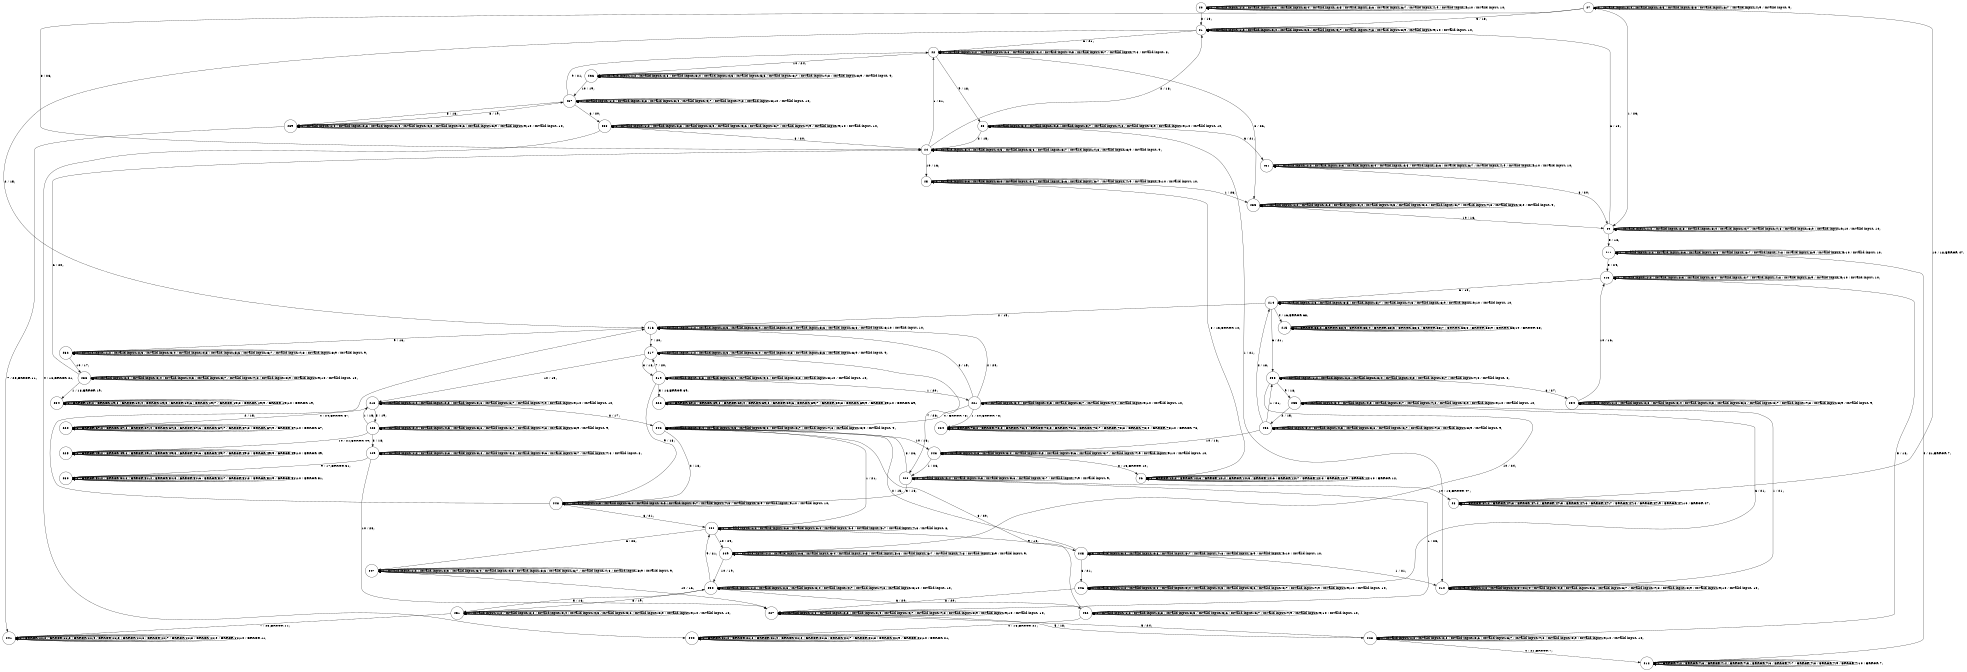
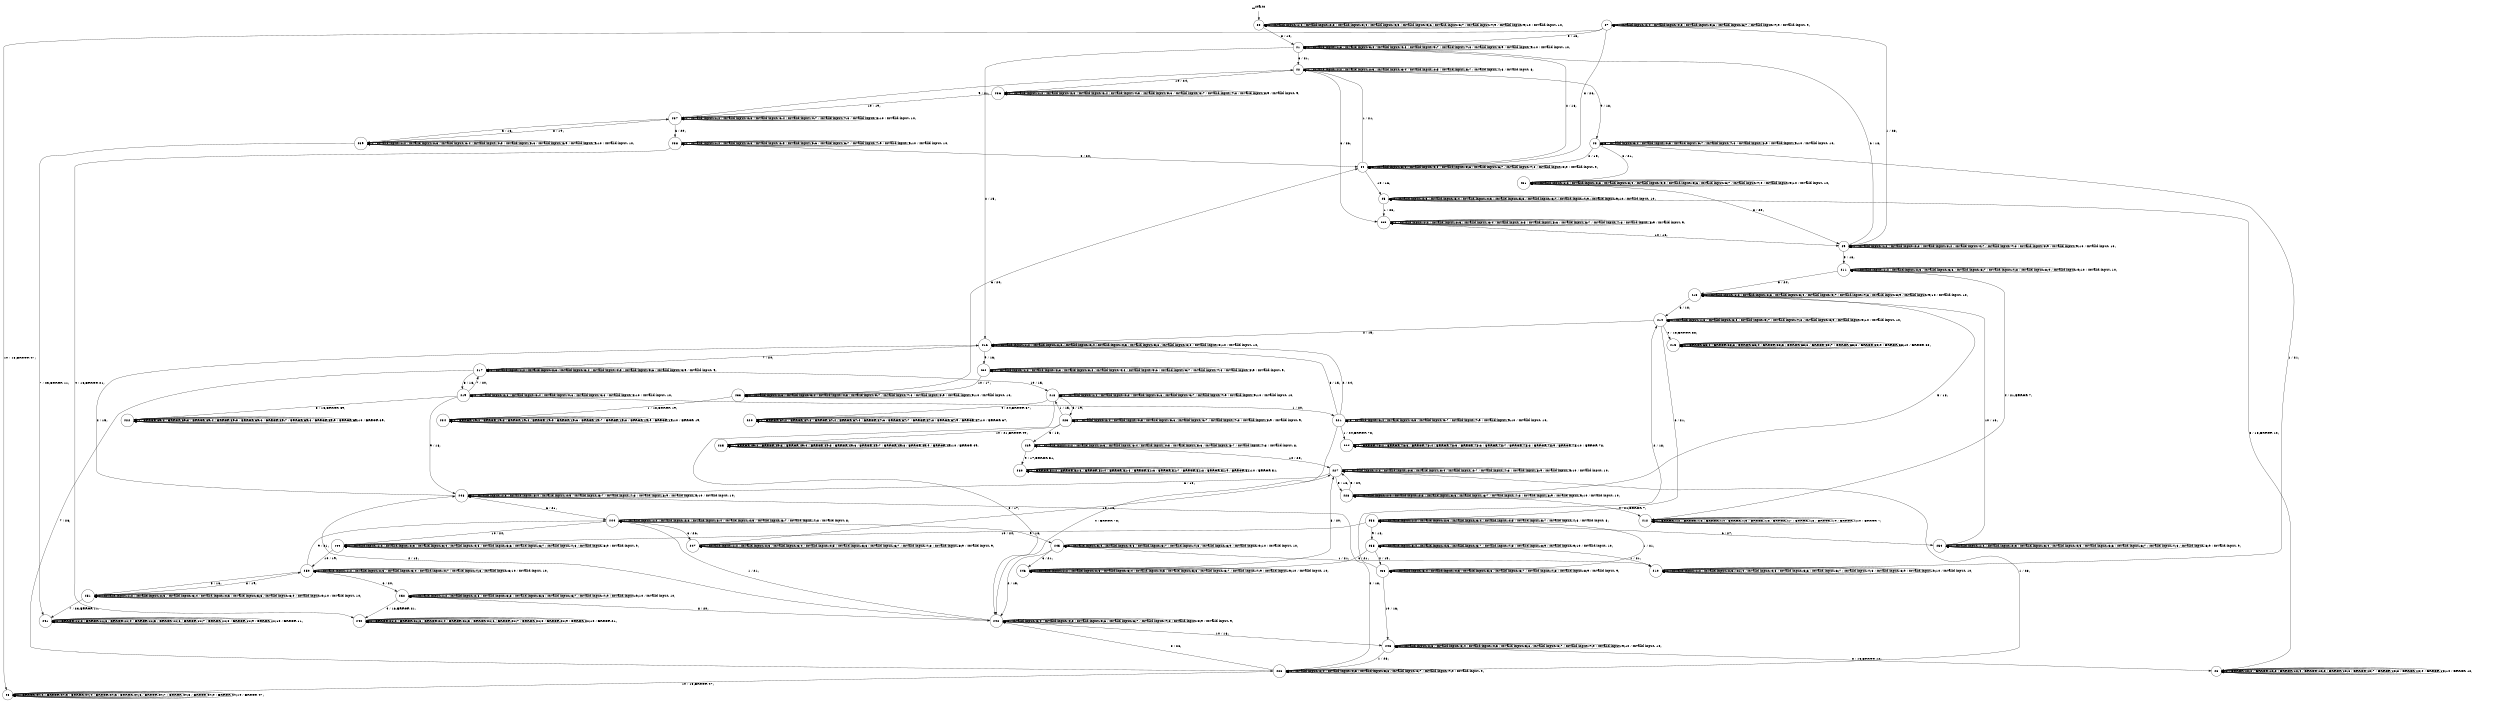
node "__start0": added
edge "s27" -> "s48": added, label "6 / 18;"
